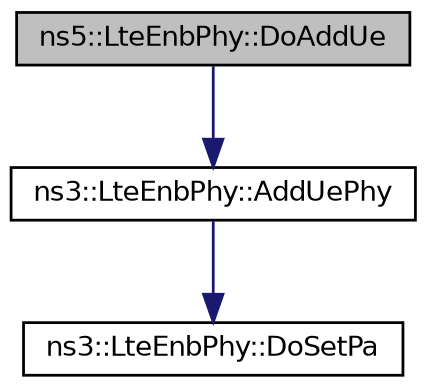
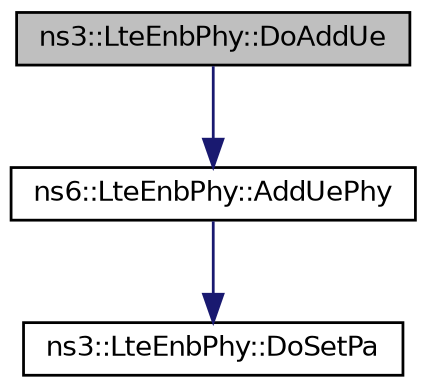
node "ns5::LteEnbPhy::DoAddUe": label "ns5::LteEnbPhy::DoAddUe" -> "ns3::LteEnbPhy::DoAddUe"
node "ns3::LteEnbPhy::AddUePhy": label "ns3::LteEnbPhy::AddUePhy" -> "ns6::LteEnbPhy::AddUePhy"
